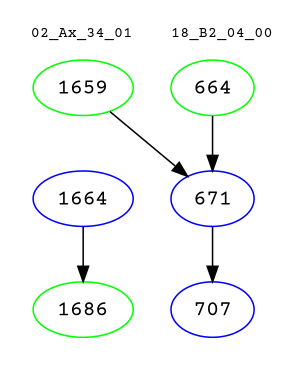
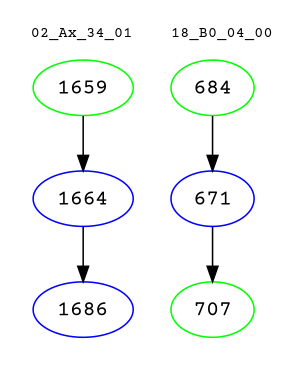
cluster "18_B2_04_00": label "18_B2_04_00" -> "18_B0_04_00"
node "664": label "664" -> "684"
edge "1659" -> "671": now "1659" -> "1664"
node "1686": color green -> blue
node "707": color blue -> green
